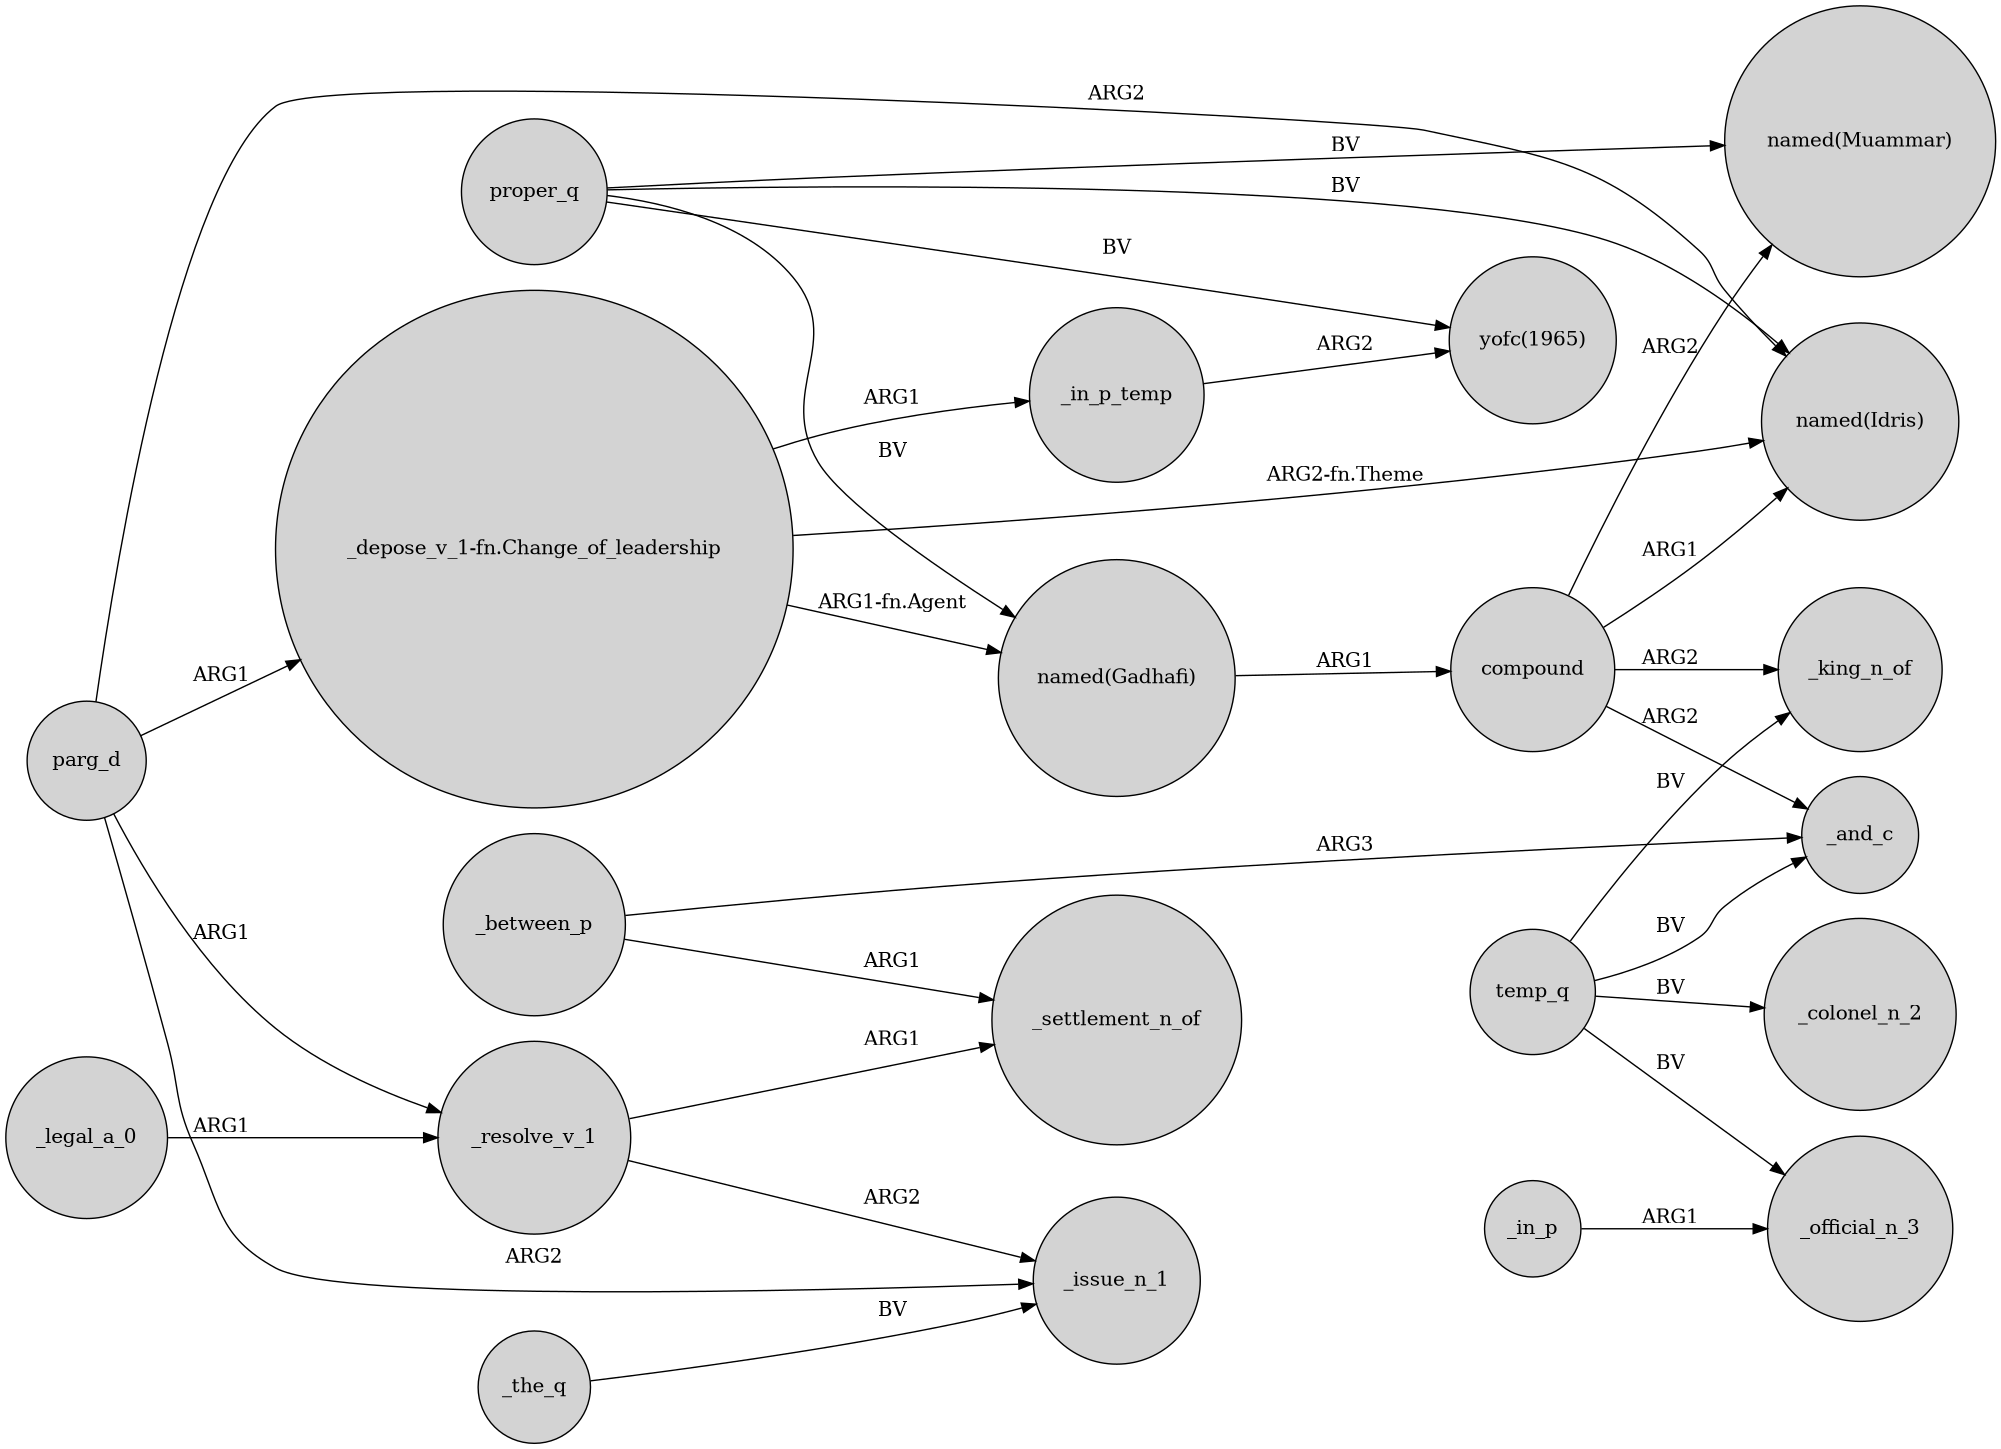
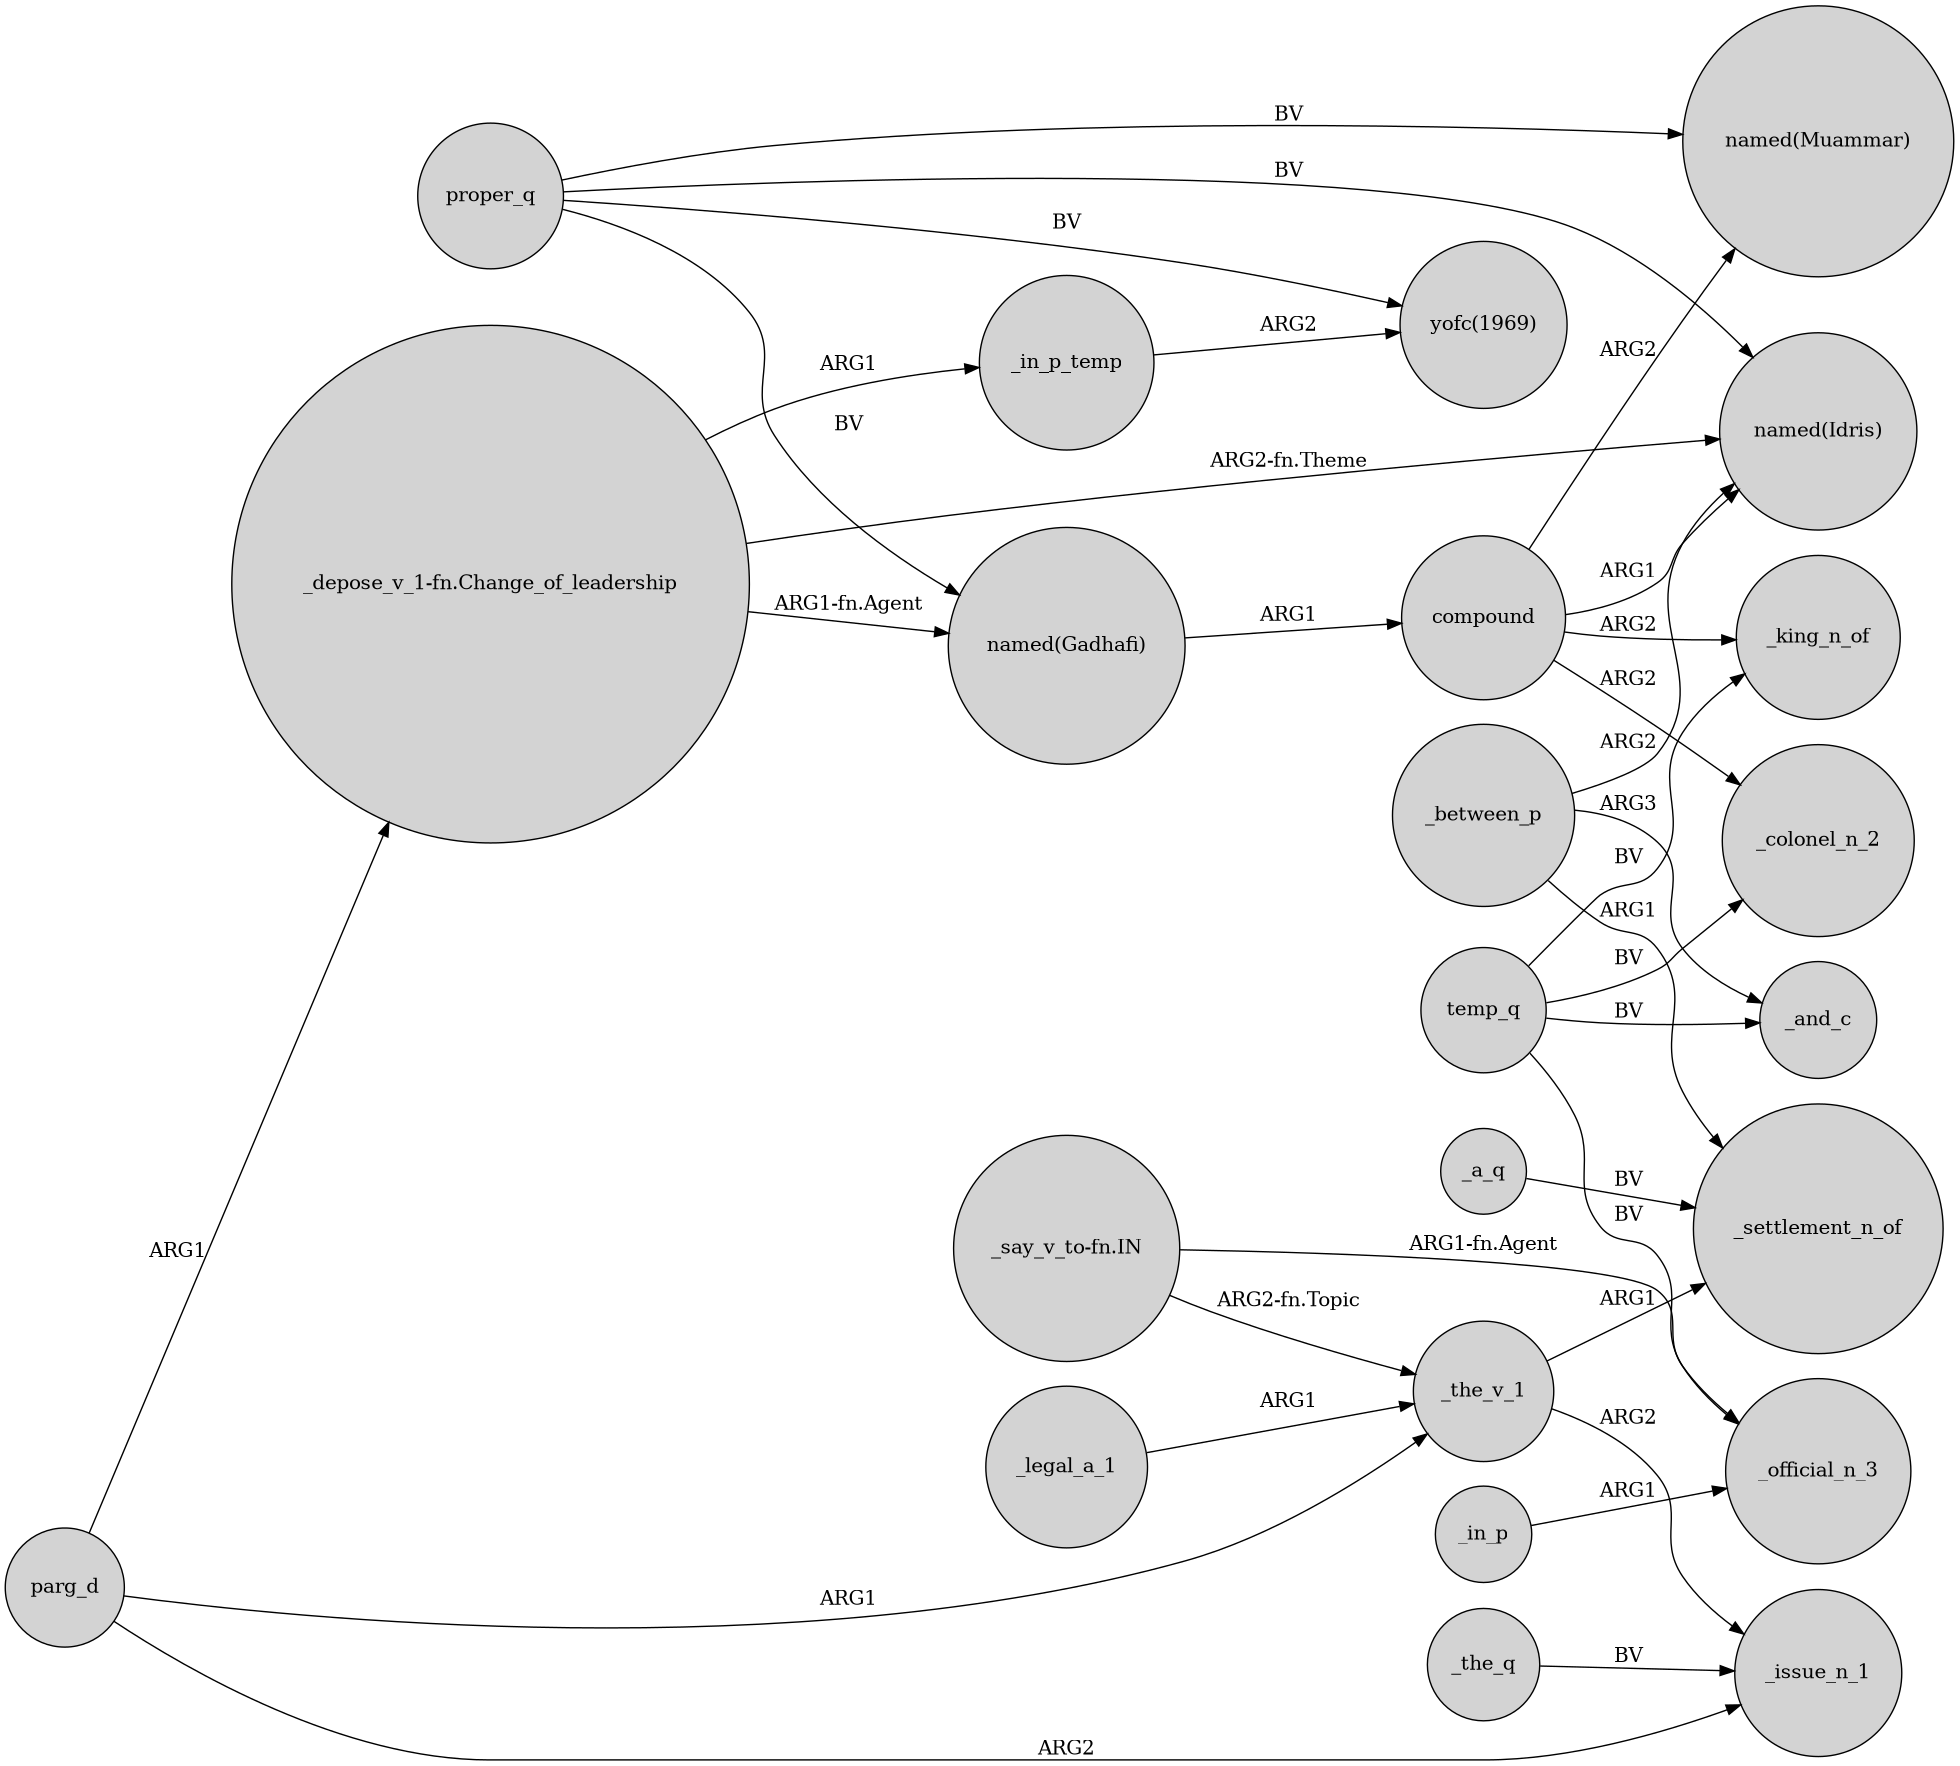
edge "parg_d" -> "named(Idris)": now "_between_p" -> "named(Idris)"
node "yofc(1965)": label "yofc(1965)" -> "yofc(1969)"
edge "compound" -> "_and_c": now "compound" -> "_colonel_n_2"
node "_legal_a_0": label "_legal_a_0" -> "_legal_a_1"
node "_resolve_v_1": label "_resolve_v_1" -> "_the_v_1"
node "_a_q": added
node "_say_v_to-fn.IN": added
